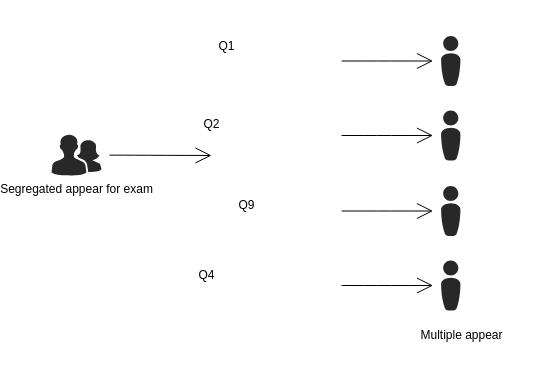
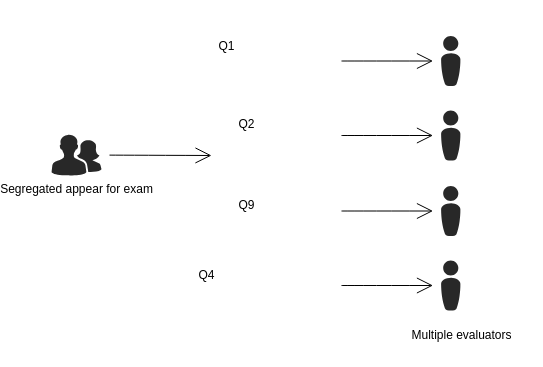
node "Q2": moved (212, 125) -> (247, 125)
node "Multiple appear": label "Multiple appear" -> "Multiple evaluators"
